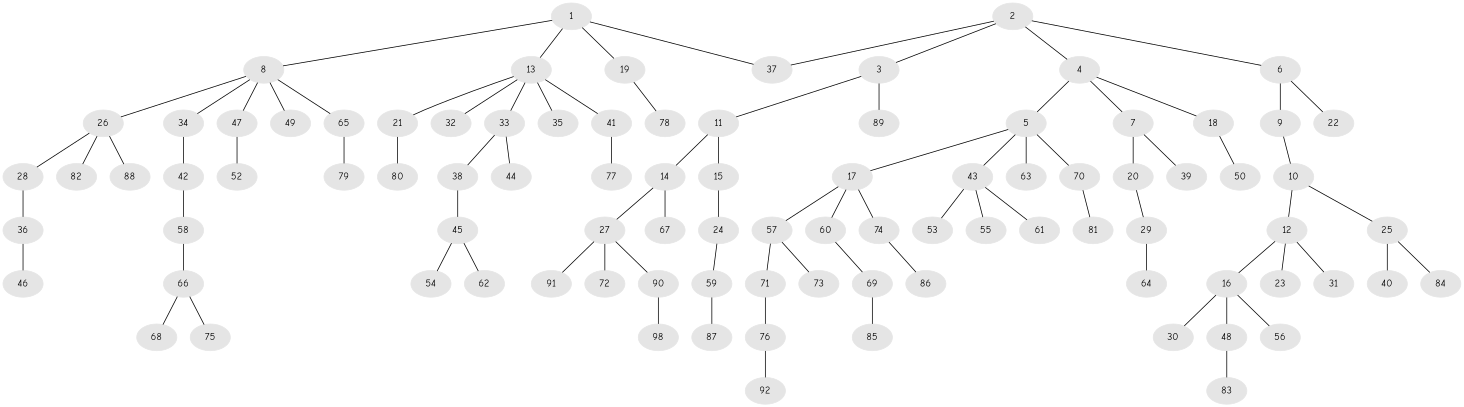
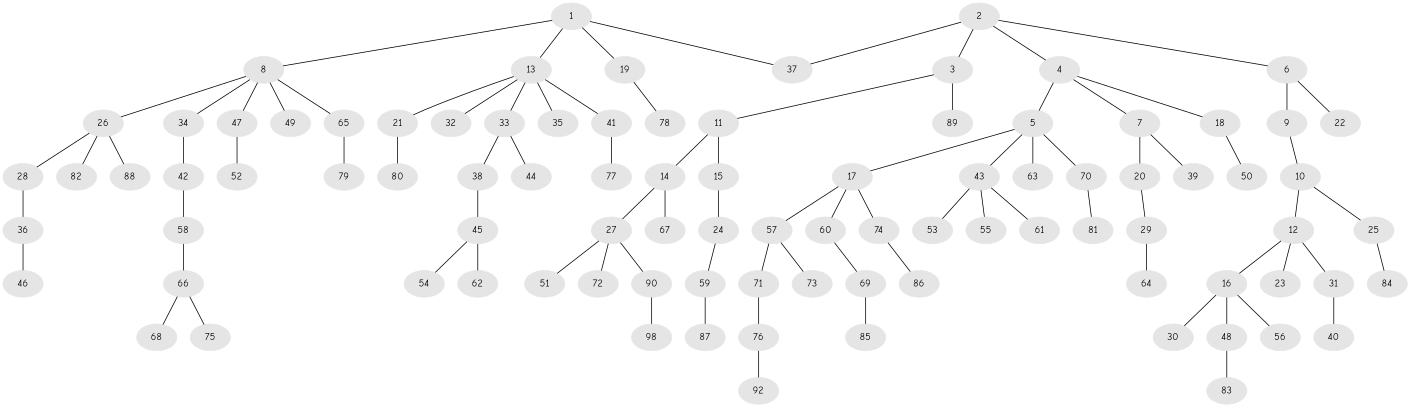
edge "25" -- "40": now "31" -- "40"
node "91": label "91" -> "51"
